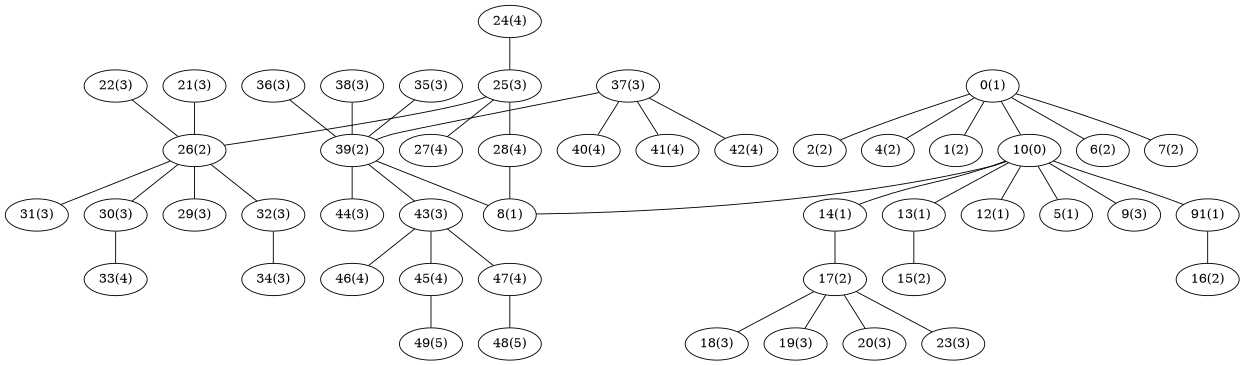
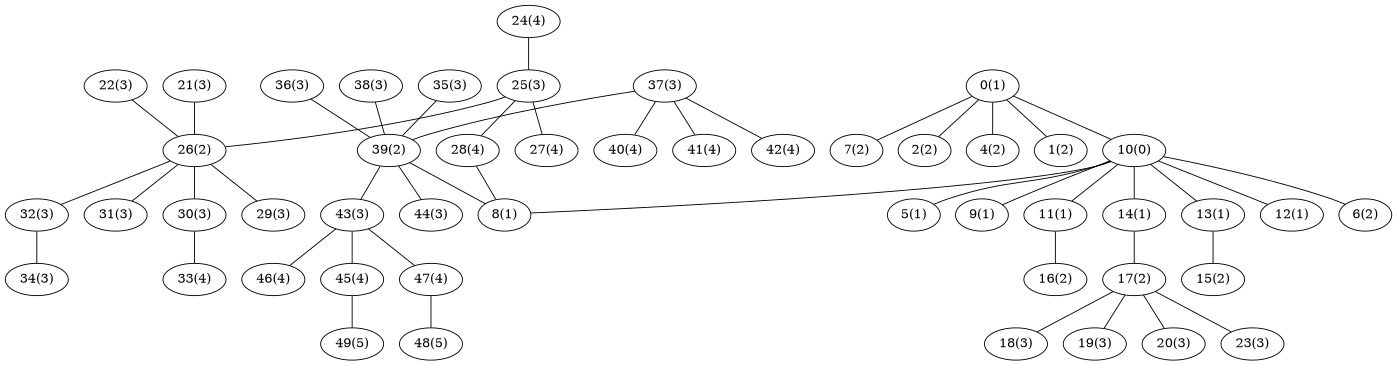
edge "0(1)" -- "6(2)": now "10(0)" -- "6(2)"
node "9(3)": label "9(3)" -> "9(1)"
node "91(1)": label "91(1)" -> "11(1)"
